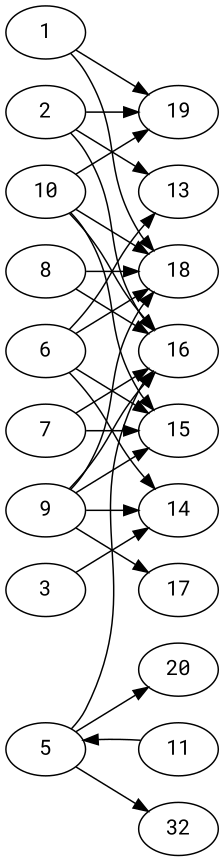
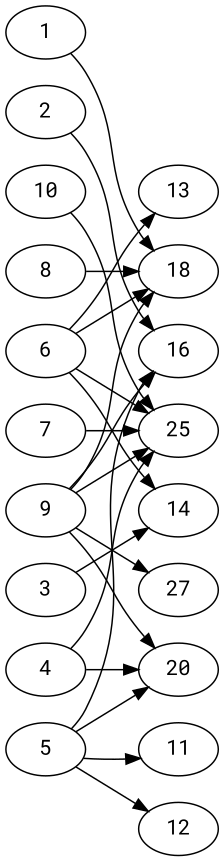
node "19": removed
edge "2" -> "13": removed
edge "10" -> "18": removed
edge "10" -> "16": removed
edge "8" -> "16": removed
edge "7" -> "16": removed
node "15": label "15" -> "25"
edge "9" -> "14": now "9" -> "20"
node "17": label "17" -> "27"
node "4": added
edge "11" -> "5": reversed
node "32": label "32" -> "12"
